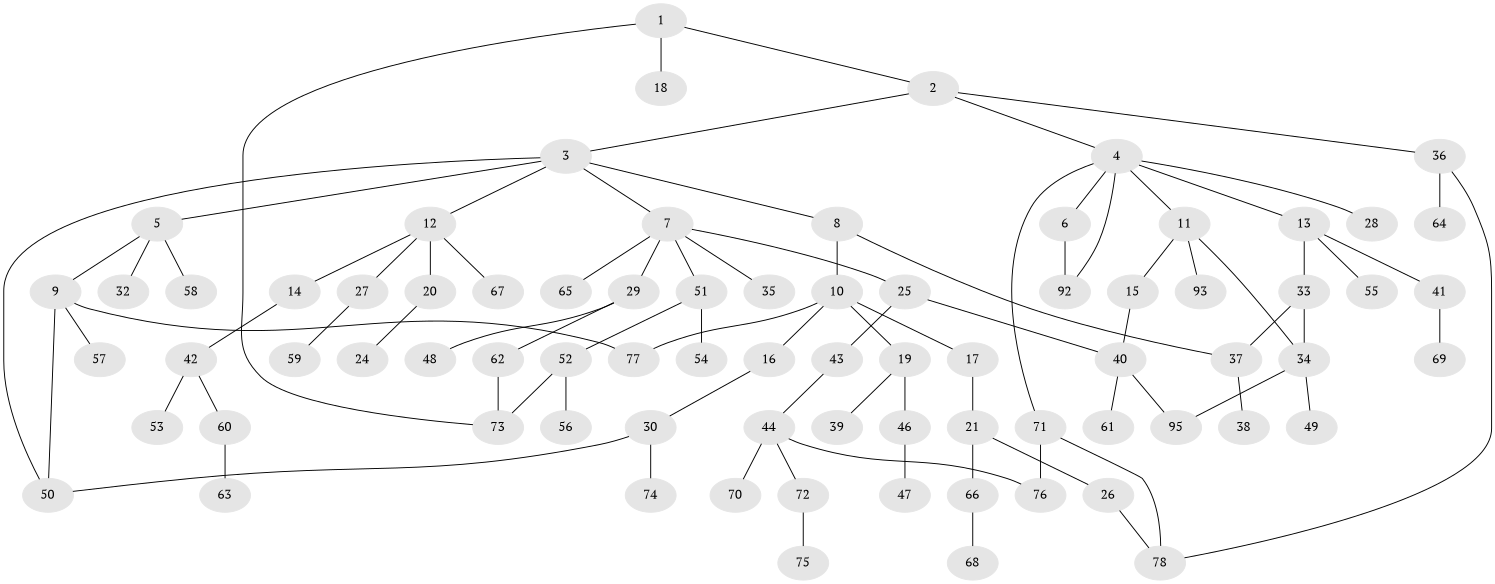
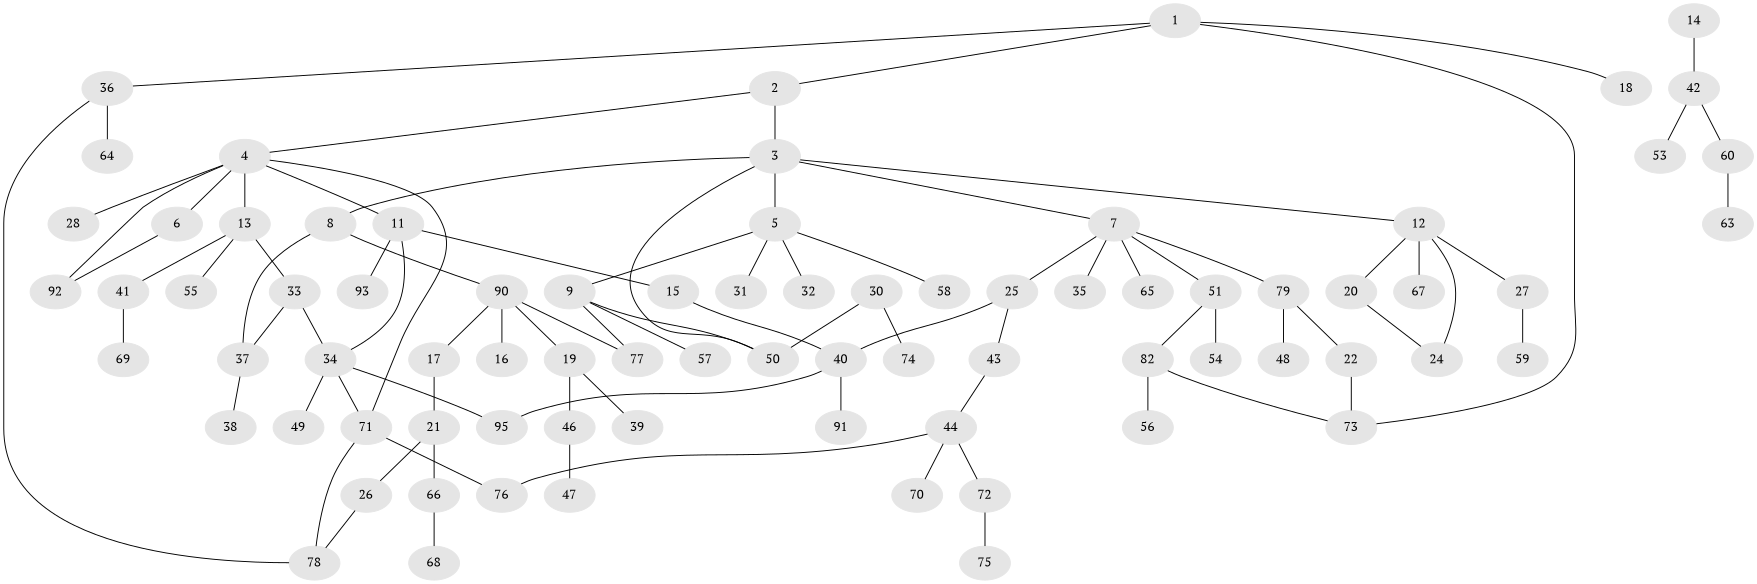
edge "2" -- "36": now "1" -- "36"
edge "12" -- "14": now "12" -- "24"
node "29": label "29" -> "79"
node "31": added
node "10": label "10" -> "90"
node "62": label "62" -> "22"
node "52": label "52" -> "82"
edge "34" -- "71": added
edge "16" -- "30": removed
node "61": label "61" -> "91"
